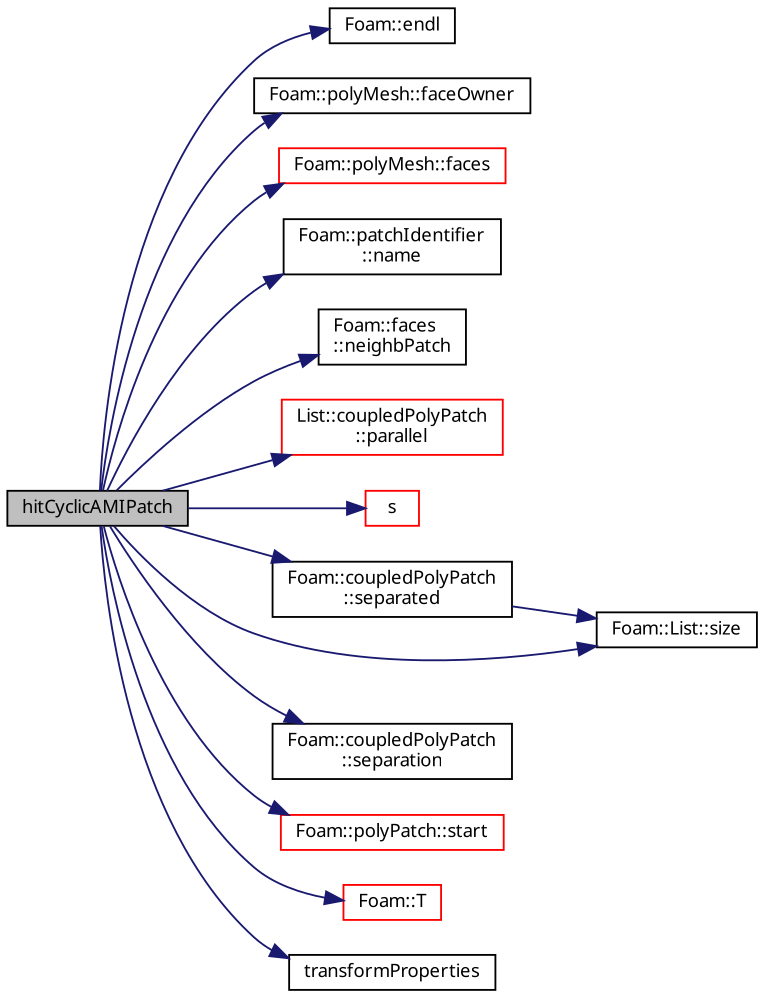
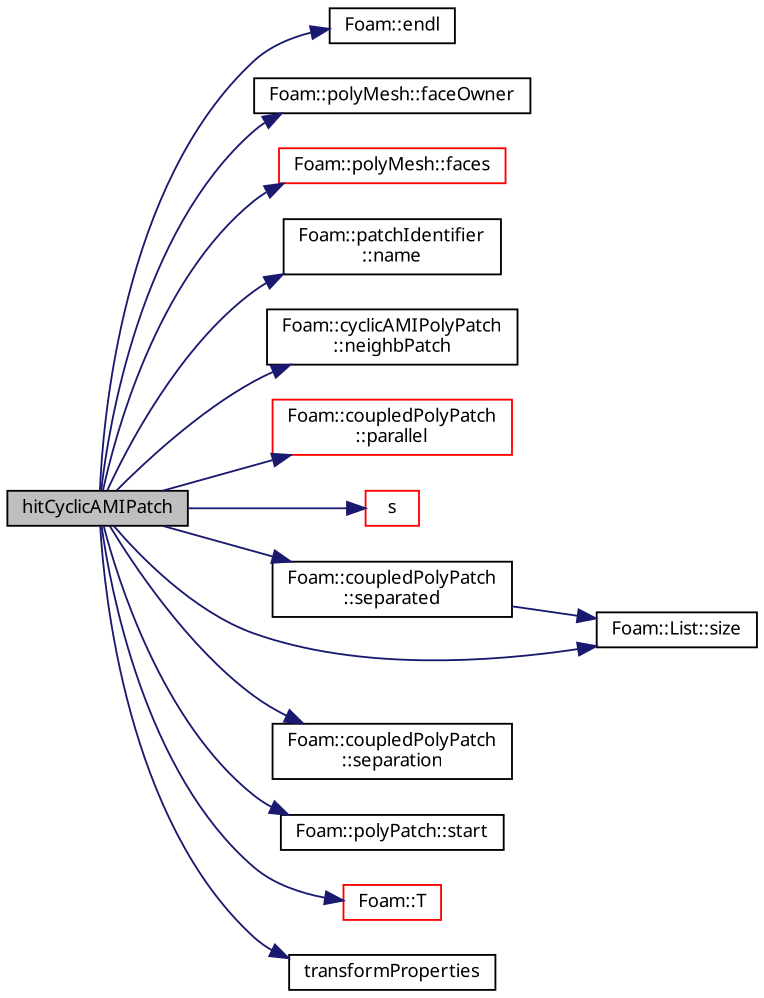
node "Foam::faces ::neighbPatch": label "Foam::faces ::neighbPatch" -> "Foam::cyclicAMIPolyPatch ::neighbPatch"
node "List::coupledPolyPatch ::parallel": label "List::coupledPolyPatch ::parallel" -> "Foam::coupledPolyPatch ::parallel"
node "Foam::polyPatch::start": color red -> black
